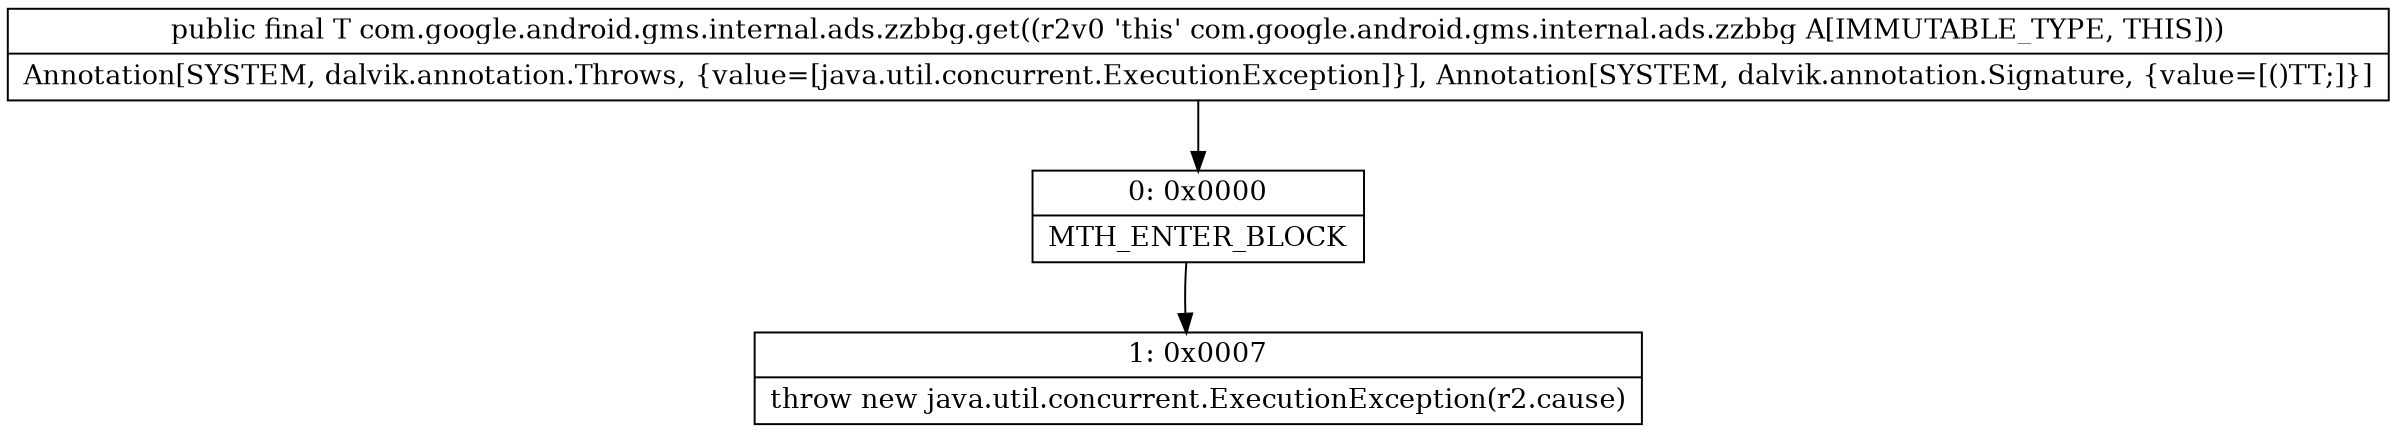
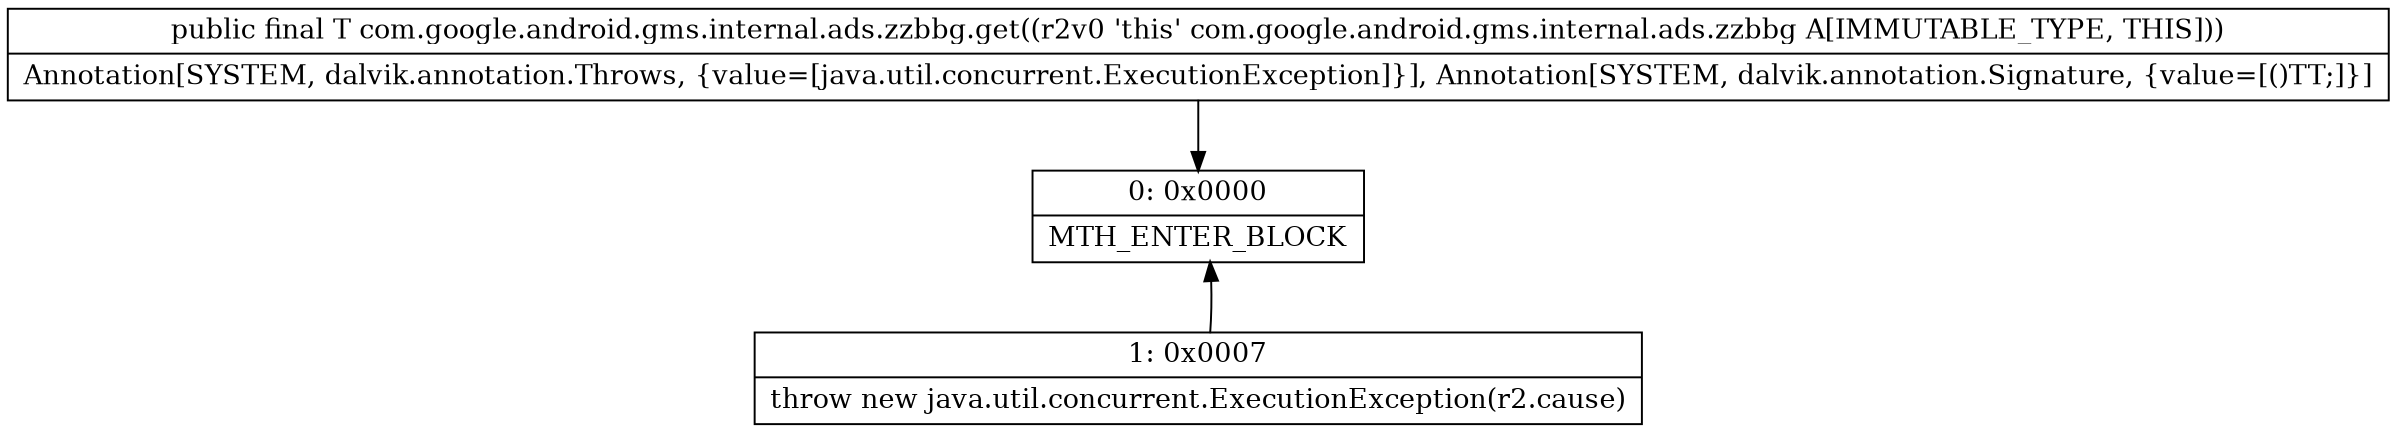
edge "0: 0x0000" -> "1: 0x0007": reversed
